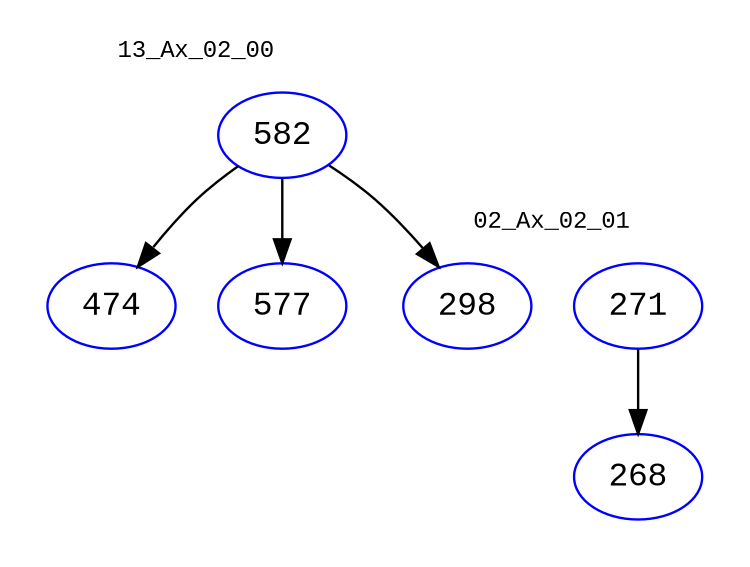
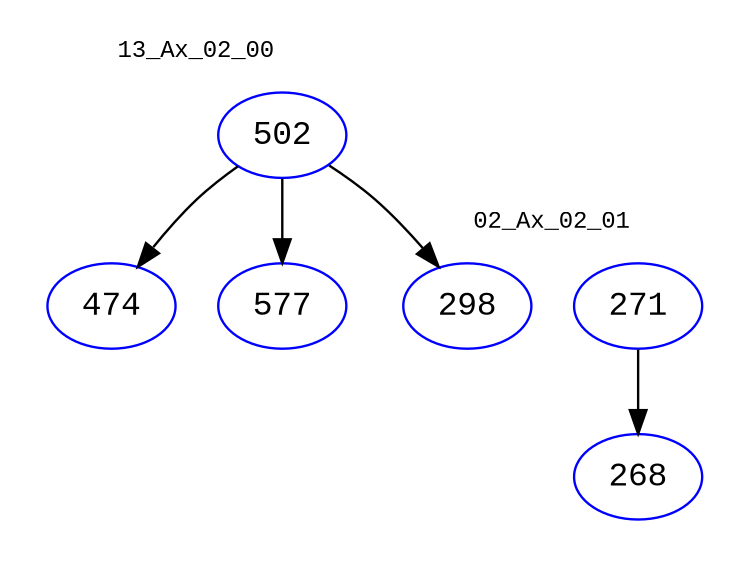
node "582": label "582" -> "502"
